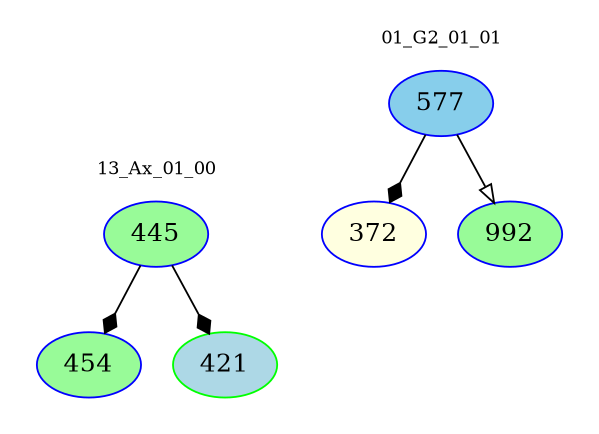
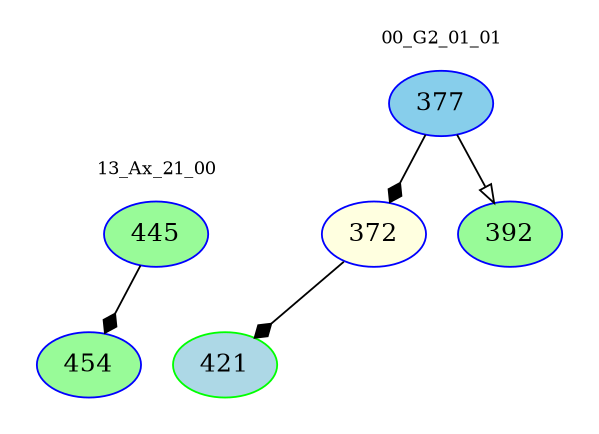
cluster "01_G2_01_01": label "01_G2_01_01" -> "00_G2_01_01"
node "577": label "577" -> "377"
cluster "13_Ax_01_00": label "13_Ax_01_00" -> "13_Ax_21_00"
node "992": label "992" -> "392"
edge "445" -> "421": now "372" -> "421"
